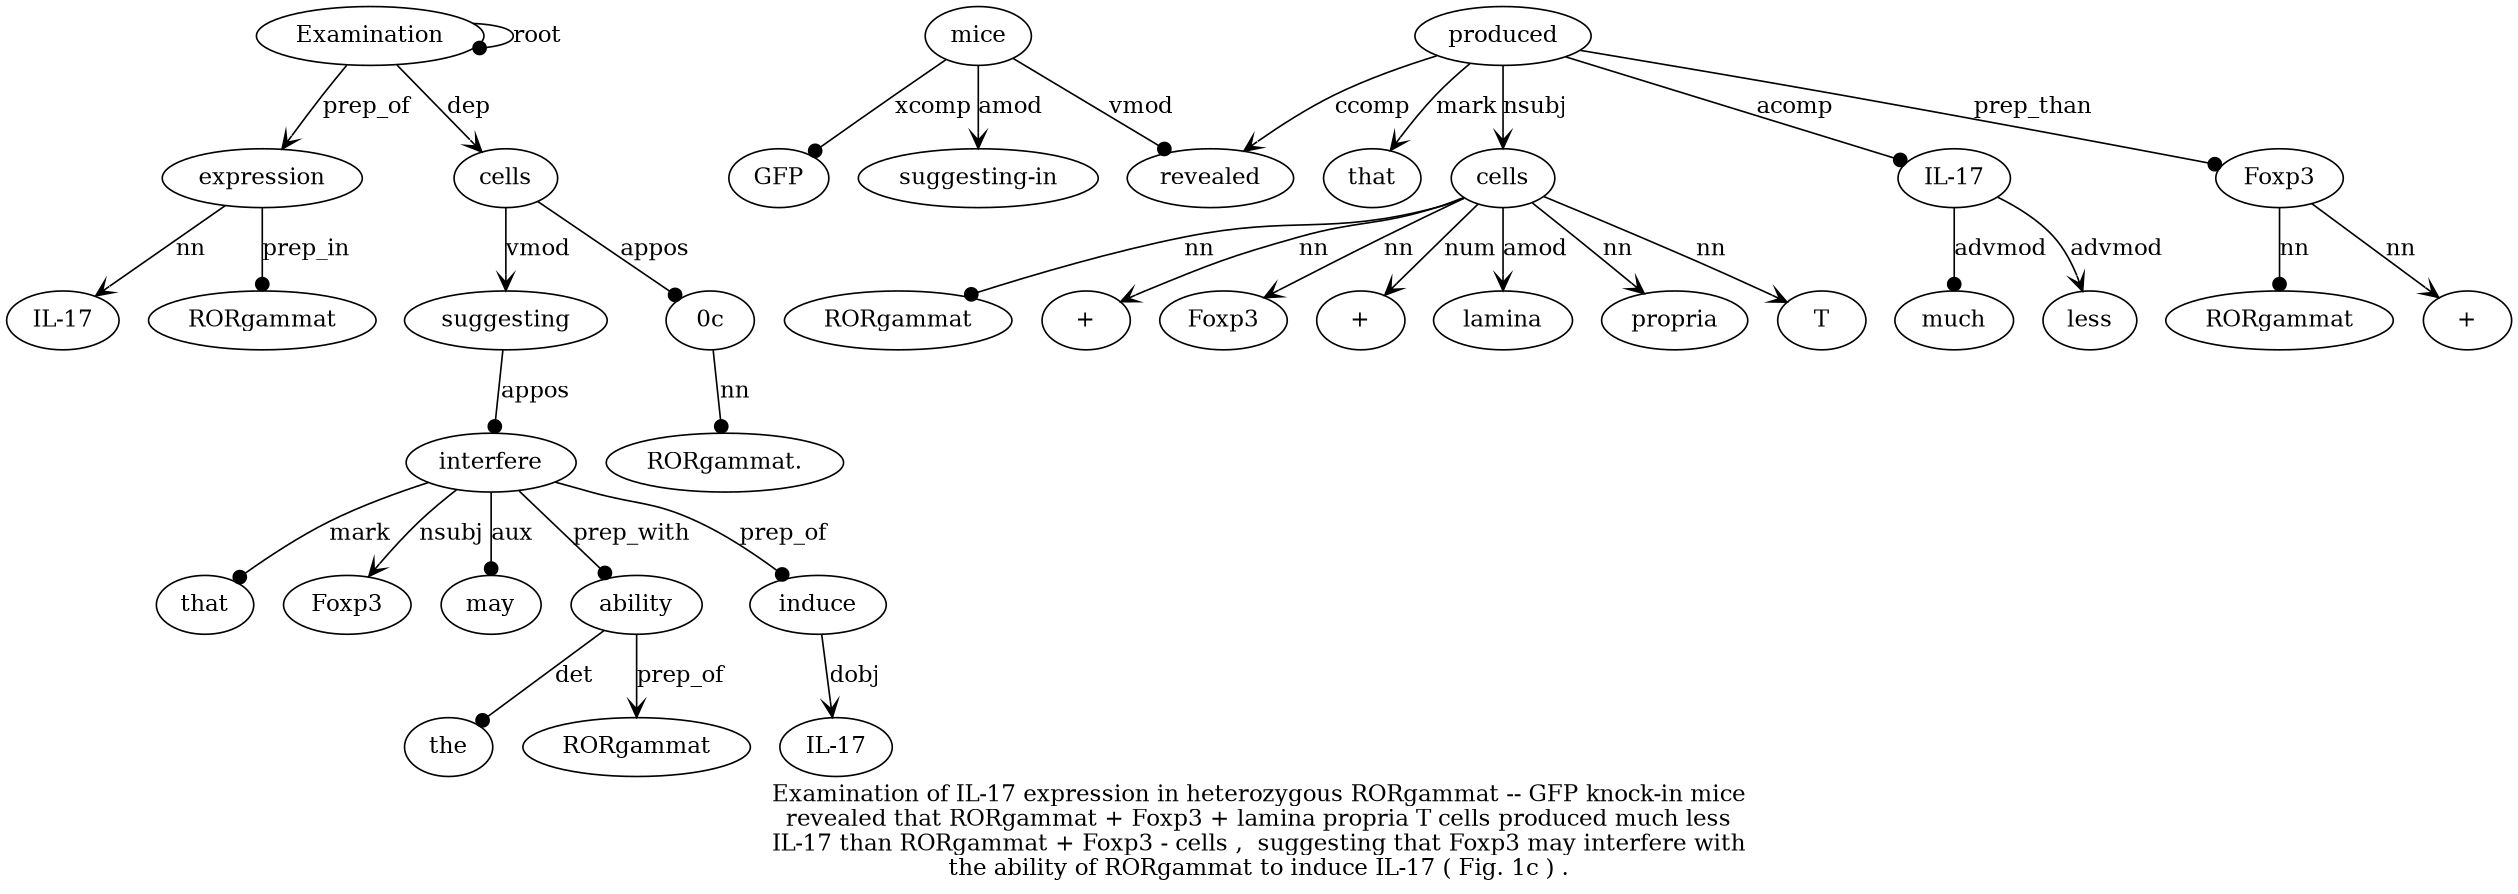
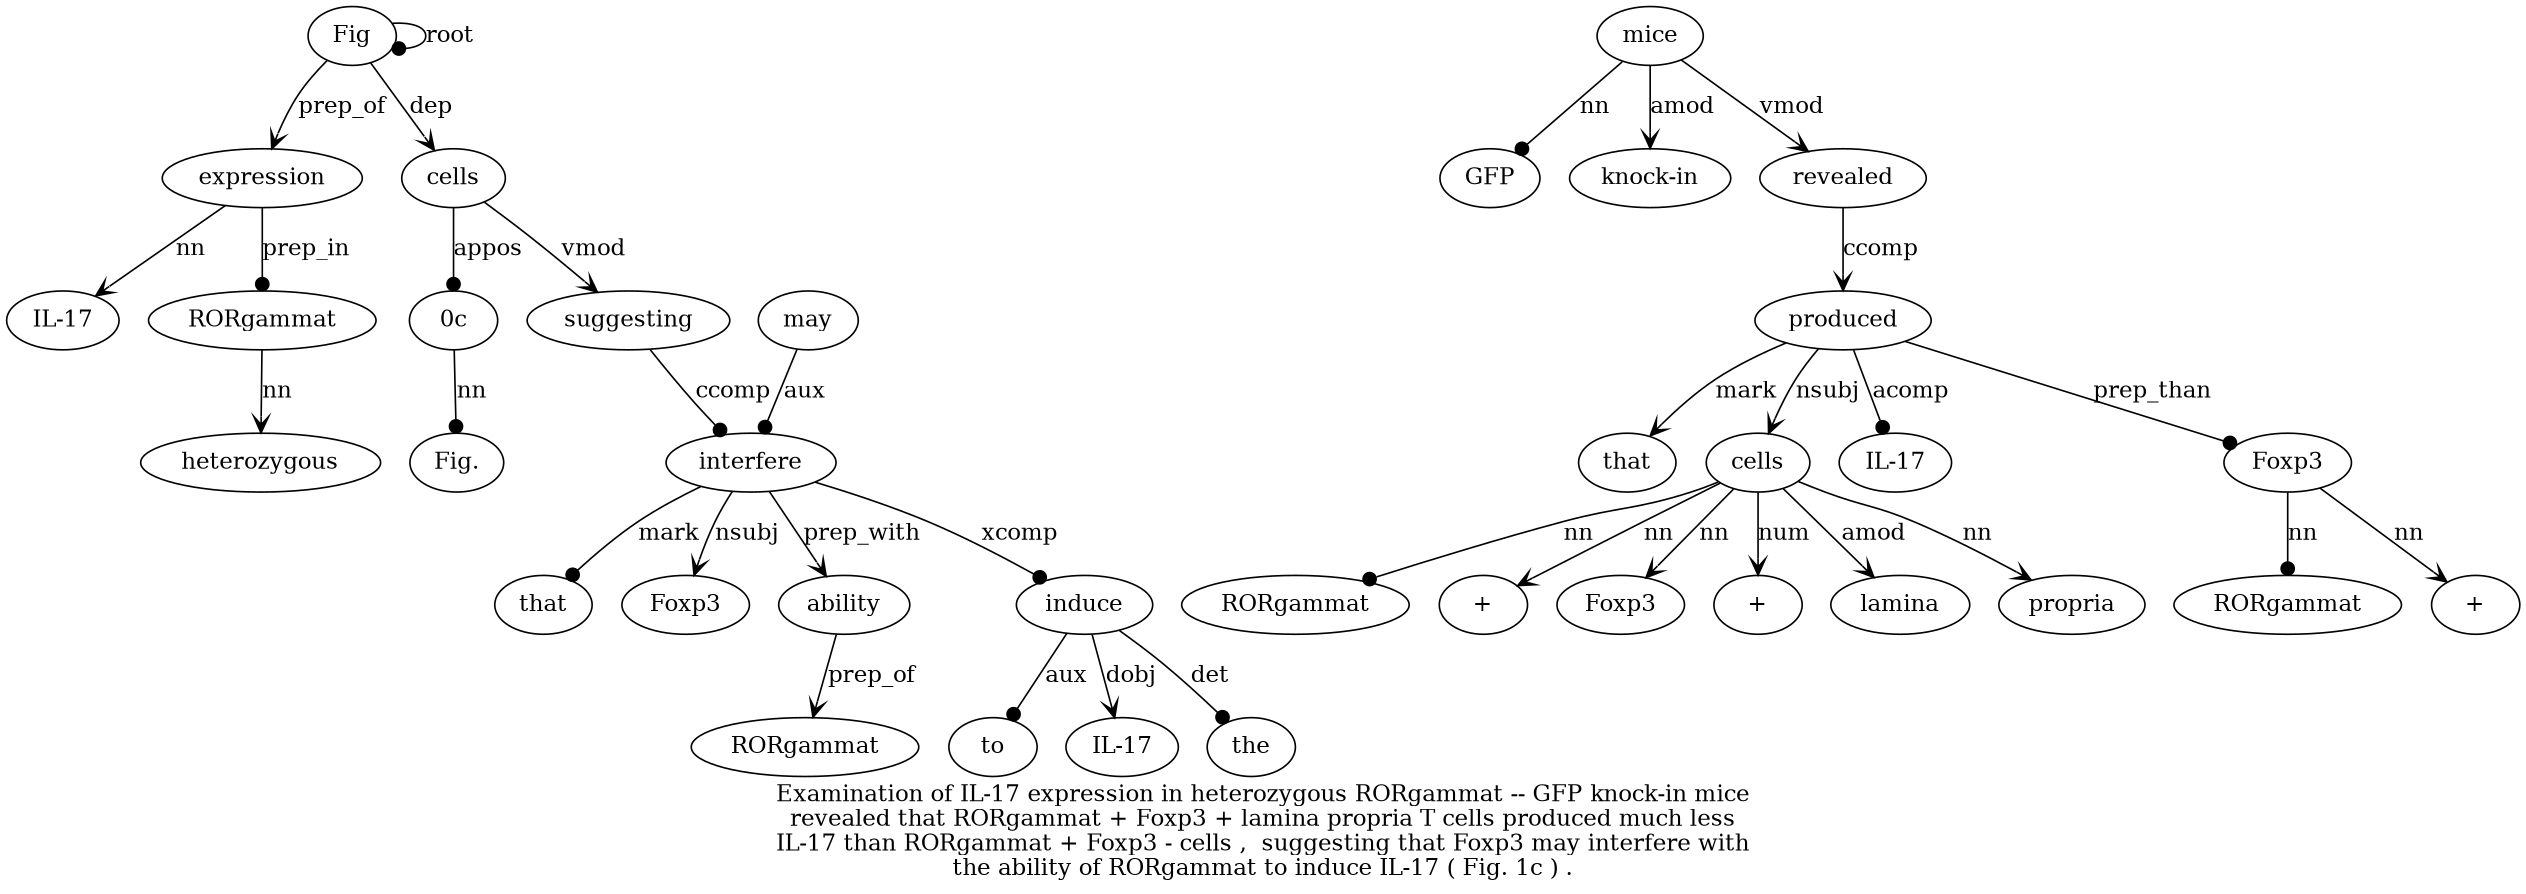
node "Examination": label "Examination" -> "Fig"
edge "produced" -> "revealed": reversed
edge "mice" -> "revealed": arrowhead dot -> vee
edge "mice" -> "GFP": label "xcomp" -> "nn"
node "suggesting-in": label "suggesting-in" -> "knock-in"
node "T": removed
node "much": removed
node "less": removed
edge "suggesting" -> "interfere": label "appos" -> "ccomp"
node "heterozygous": added
node "RORgammat.": label "RORgammat." -> "Fig."
edge "interfere" -> "may": reversed
edge "interfere" -> "ability": arrowhead dot -> vee
edge "interfere" -> "induce": label "prep_of" -> "xcomp"
edge "ability" -> "the": now "induce" -> "the"
node "to": added
